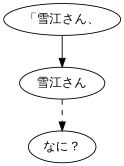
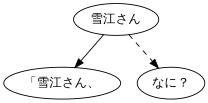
edge "「雪江さん、" -> "雪江さん": reversed
